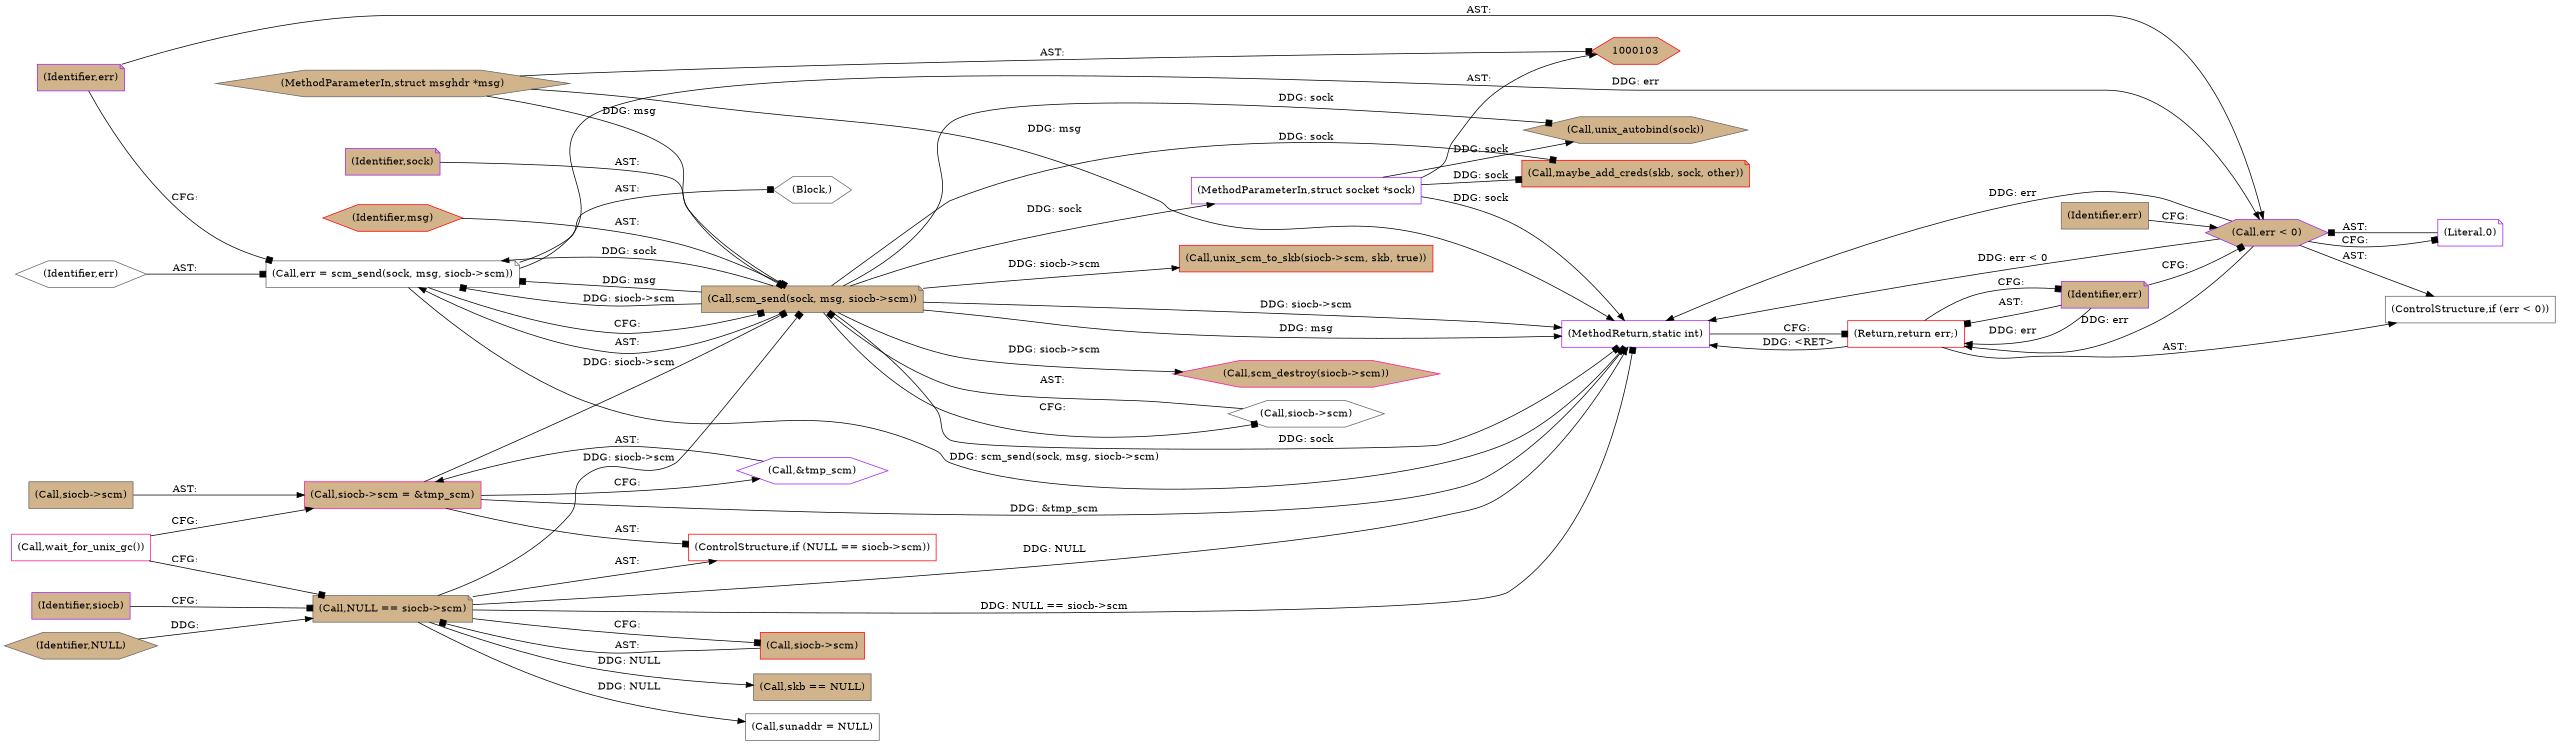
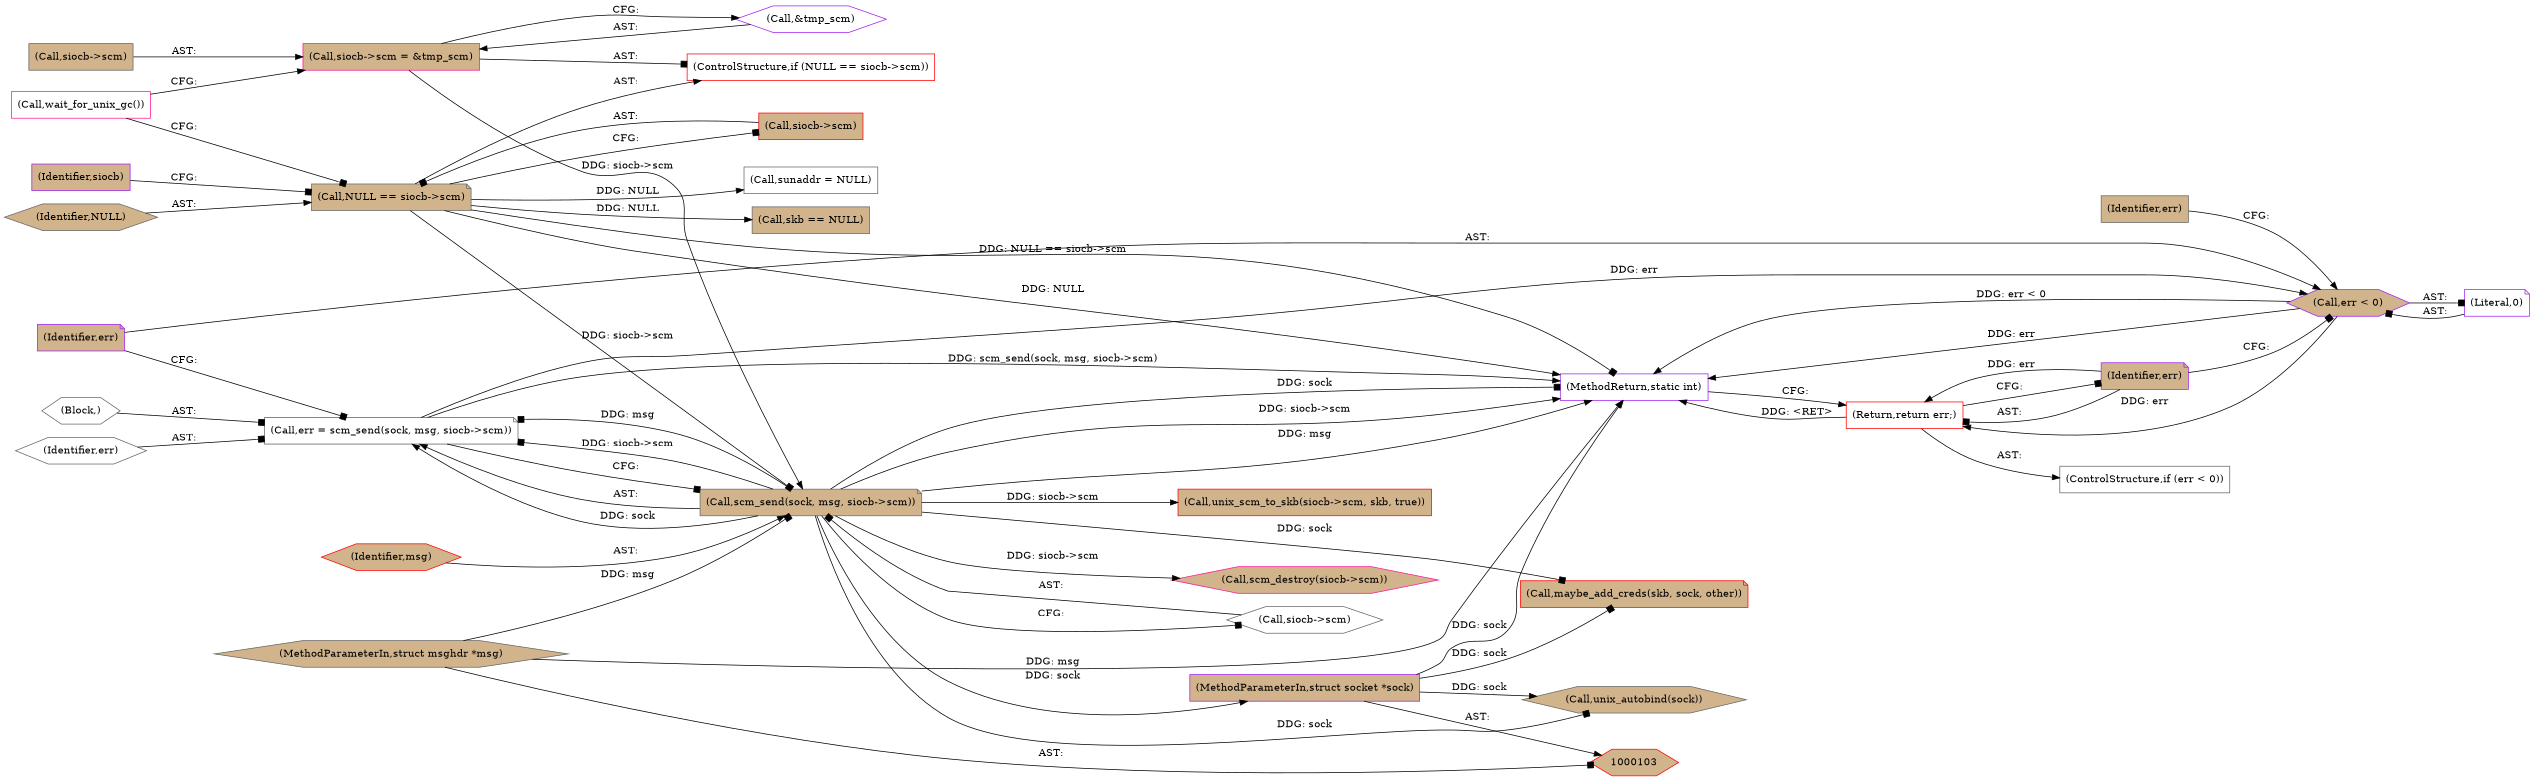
node "(Identifier,sock)": removed
node "(MethodParameterIn,struct socket *sock)": fillcolor white -> tan
edge "(Call,err = scm_send(sock, msg, siocb->scm))" -> "(Block,)": reversed
edge "(Call,err < 0)" -> "(Literal,0)": label "CFG: " -> "AST: "
edge "(Call,err < 0)" -> "(ControlStructure,if (err < 0))": removed, label "AST:"
edge "(MethodReturn,static int)" -> "(Return,return err;)": arrowhead box -> normal
edge "(Call,siocb->scm = &tmp_scm)" -> "(Call,scm_send(sock, msg, siocb->scm))": arrowhead box -> normal
edge "(Call,siocb->scm = &tmp_scm)" -> "(MethodReturn,static int)": removed, label "DDG: &tmp_scm"
edge "(Identifier,NULL)" -> "(Call,NULL == siocb->scm)": label "DDG: " -> "AST: "
